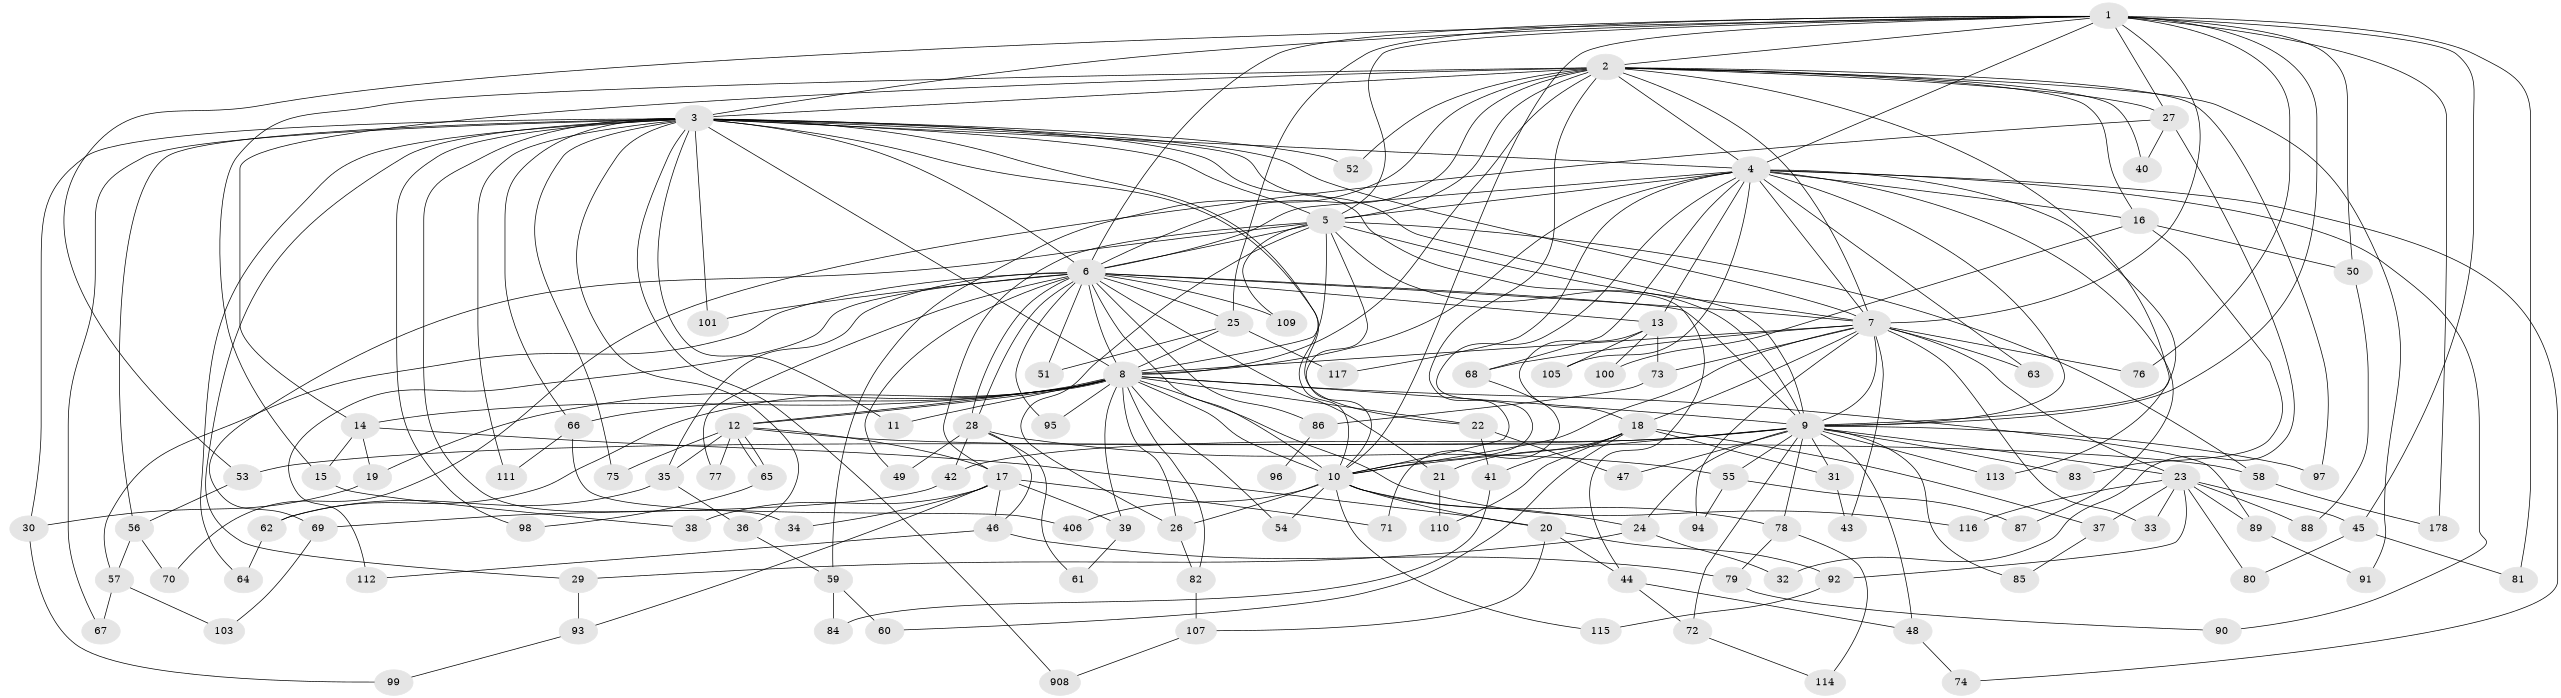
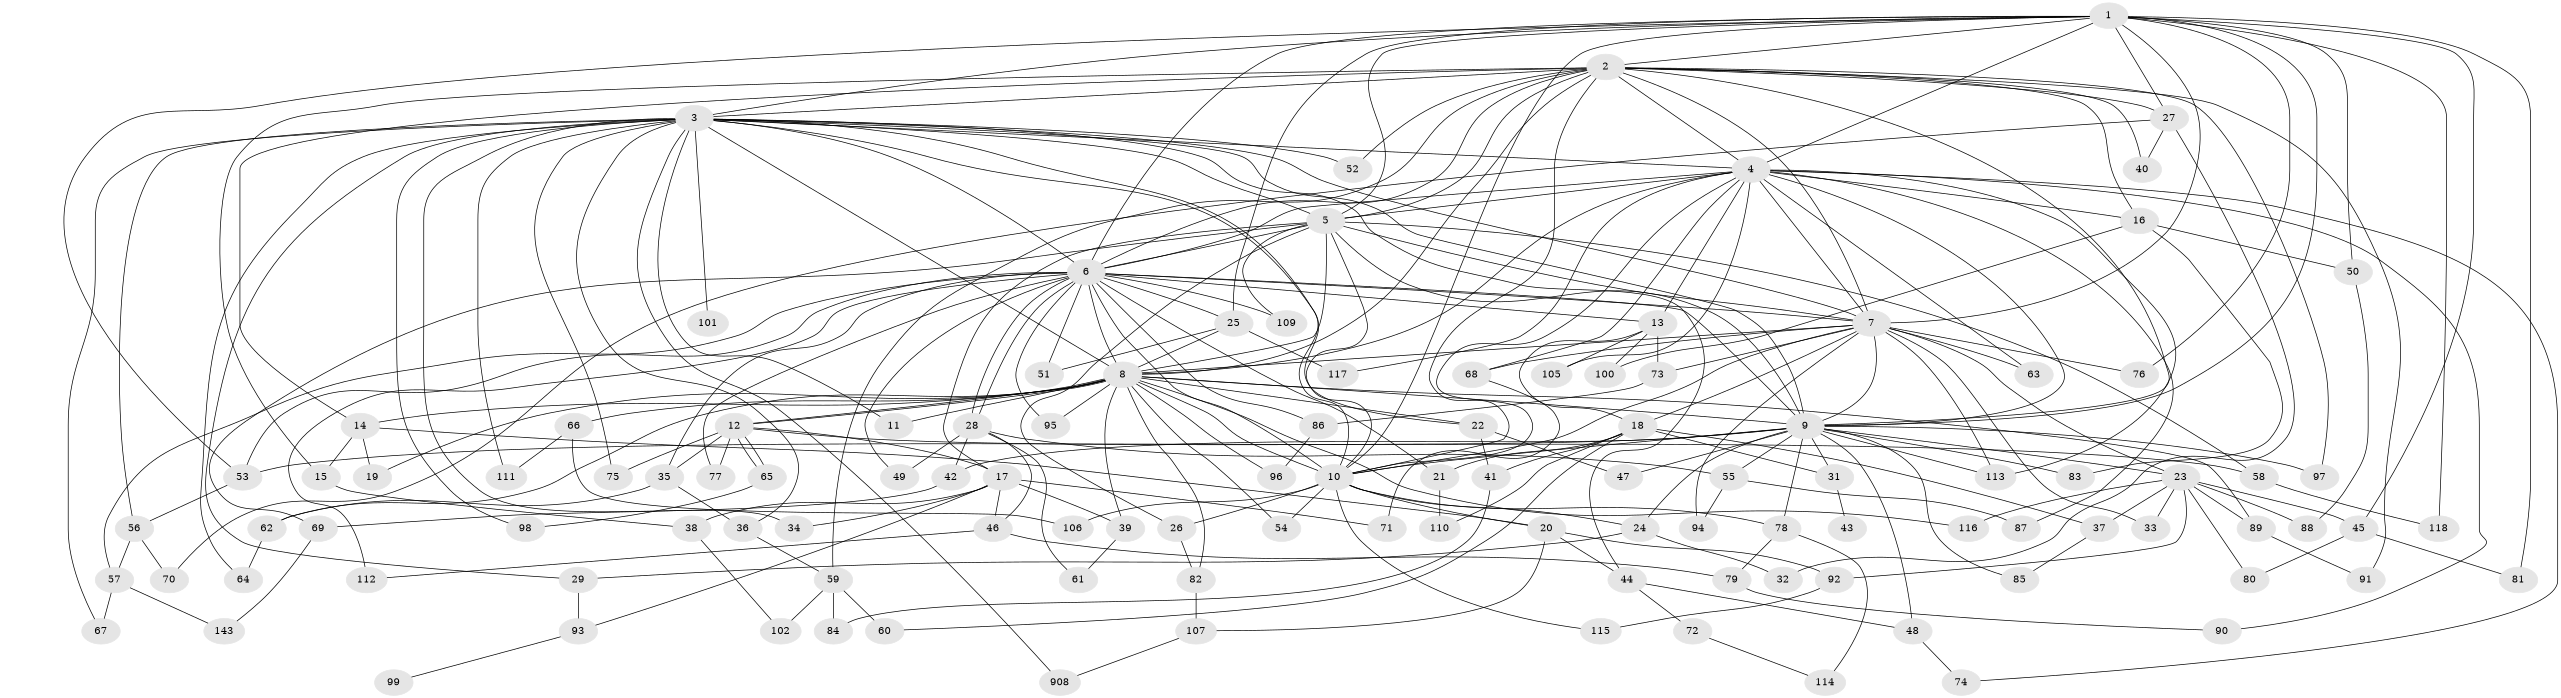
edge "3" -- "66": removed
edge "6" -- "101": now "6" -- "53"
edge "7" -- "43": now "7" -- "113"
edge "8" -- "26": now "8" -- "96"
edge "9" -- "72": removed
node "30": removed
node "406": label "406" -> "106"
node "178": label "178" -> "118"
node "103": label "103" -> "143"
node "102": added
